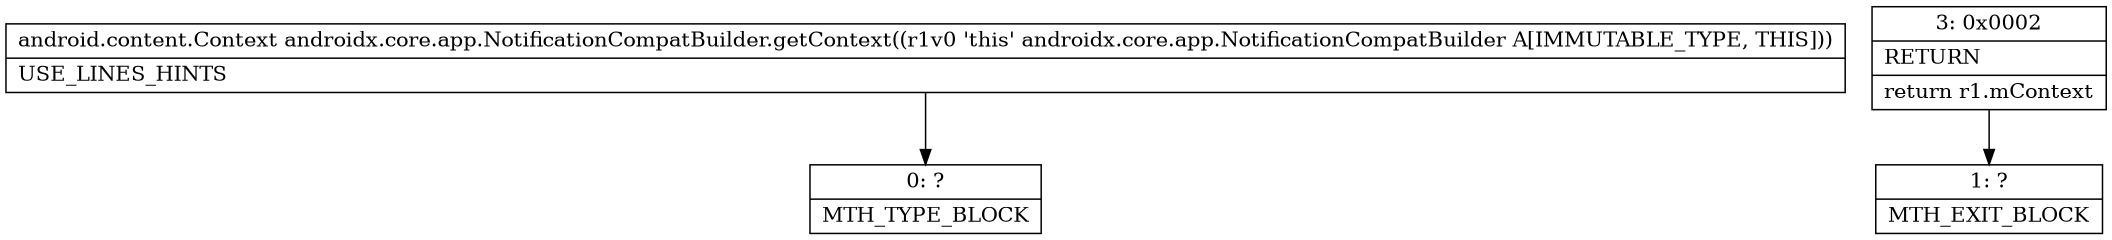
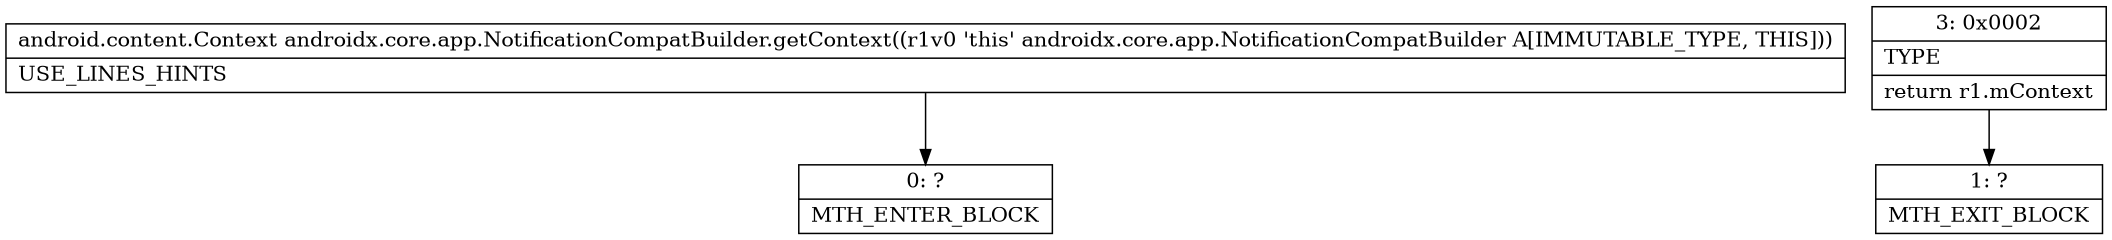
node "3: 0x0002": text "RETURN" -> "TYPE"
node "0: ?": text "MTH_TYPE_BLOCK" -> "MTH_ENTER_BLOCK"
